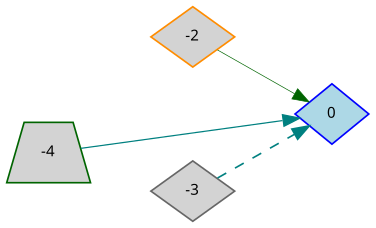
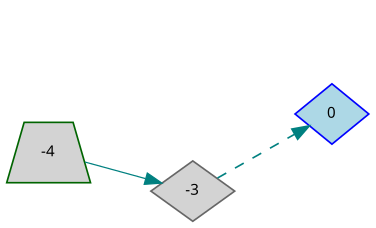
node "-2": removed
edge "-4" -> "0": now "-4" -> "-3"
